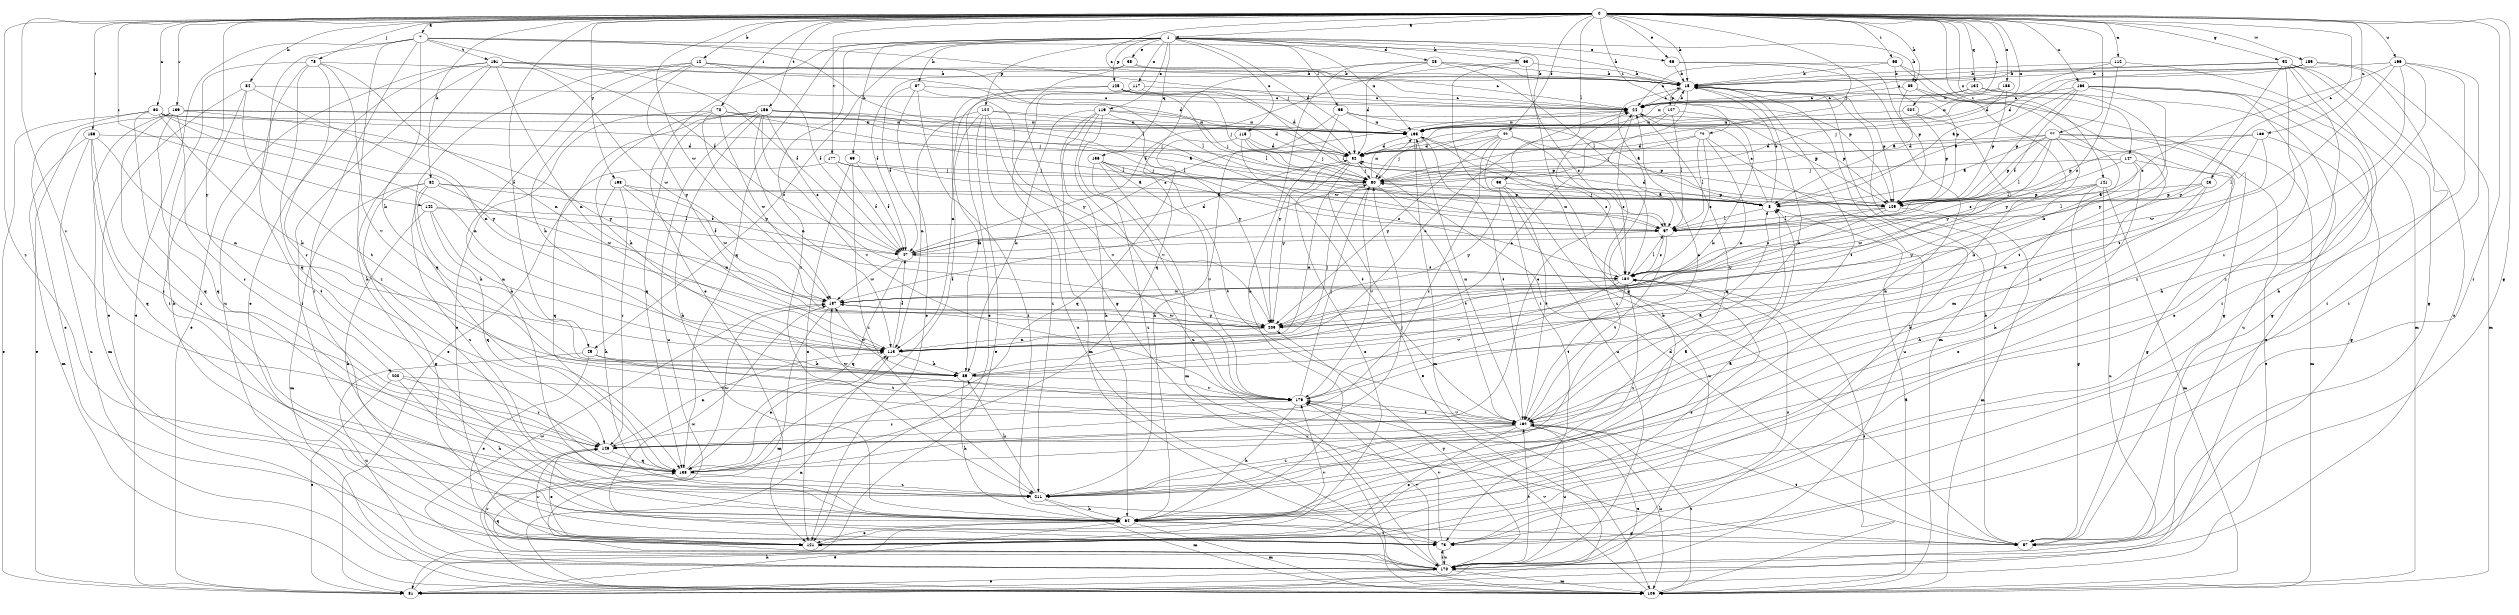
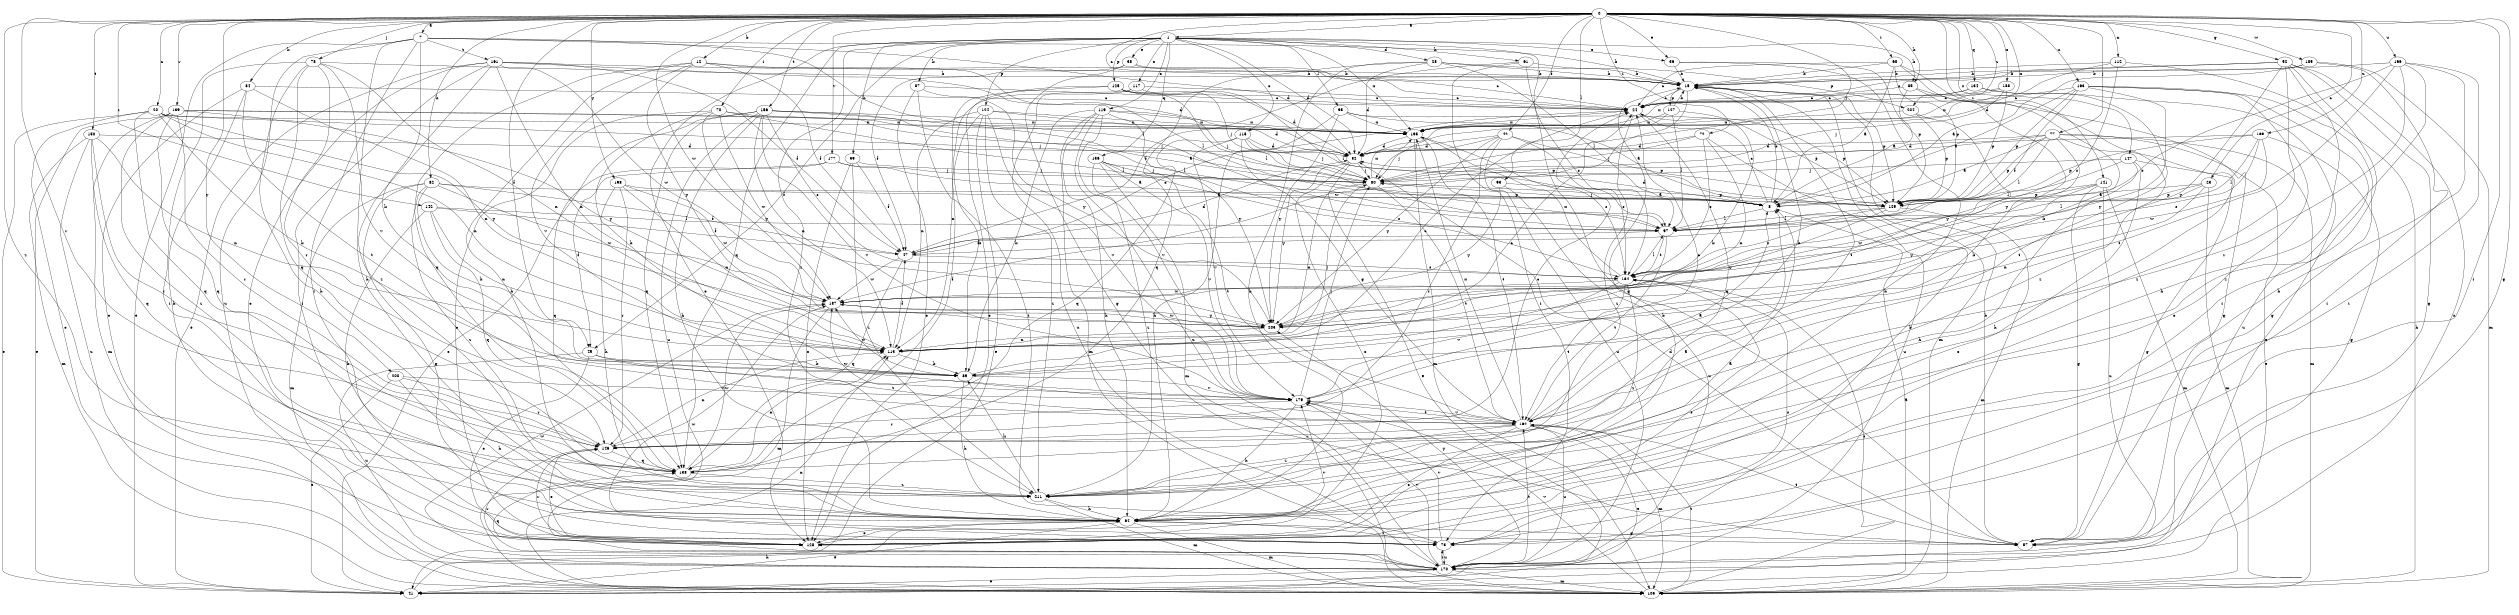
edge "0" -> "15": removed, label "b"
node "63": label "63" -> "61"
edge "28" -> "129": now "28" -> "204"
edge "7" -> "32": label "j" -> "d"
edge "188" -> "24": label "w" -> "c"
node "60": label "60" -> "20"
edge "7" -> "47": removed, label "f"
edge "185" -> "32": removed, label "d"
node "159": label "159" -> "150"
edge "68" -> "8": added, label "a"
edge "95" -> "129": label "p" -> "s"
edge "87" -> "47": removed, label "f"
edge "72" -> "97": removed, label "l"
edge "177" -> "47": now "177" -> "45"
edge "77" -> "154": now "169" -> "154"
edge "12" -> "179": label "h" -> "v"
edge "97" -> "154": label "s" -> "t"
edge "115" -> "162": label "t" -> "g"
edge "93" -> "162": removed, label "t"
edge "78" -> "64": label "t" -> "h"
edge "80" -> "179": now "115" -> "179"
edge "23" -> "162": now "23" -> "105"
edge "112" -> "105": label "m" -> "h"
edge "138" -> "80": removed, label "j"
edge "162" -> "105": label "k" -> "m"
node "121": label "121" -> "128"
node "81": label "81" -> "41"
